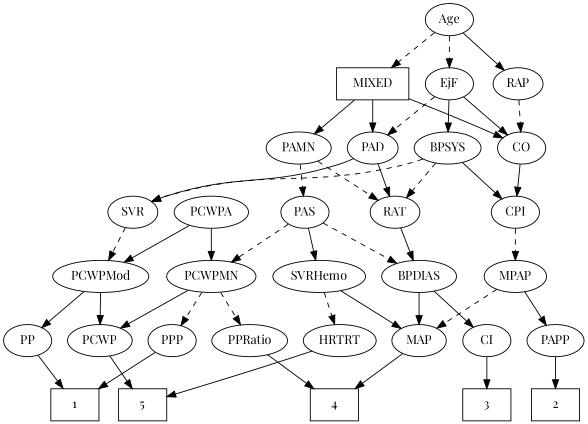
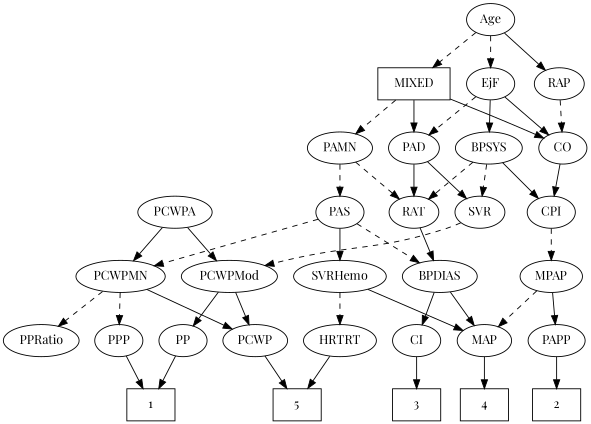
edge "MIXED" -> "PAMN": style solid -> dashed
edge "PPRatio" -> "4": removed
